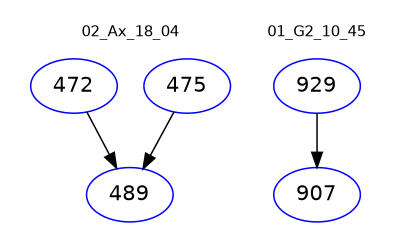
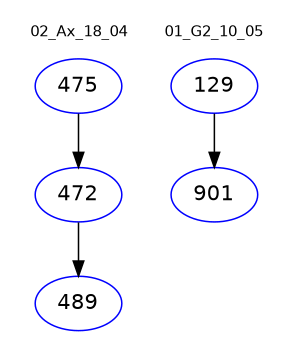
cluster "01_G2_10_45": label "01_G2_10_45" -> "01_G2_10_05"
node "929": label "929" -> "129"
edge "475" -> "489": now "475" -> "472"
node "907": label "907" -> "901"
